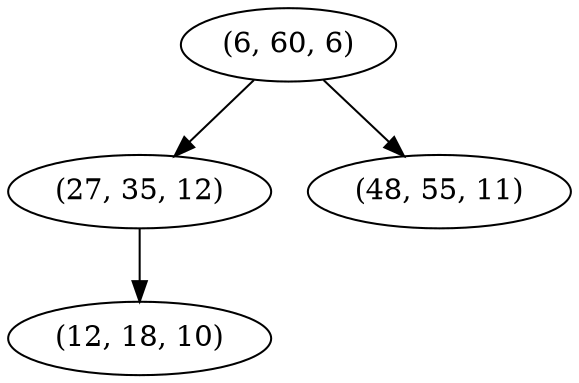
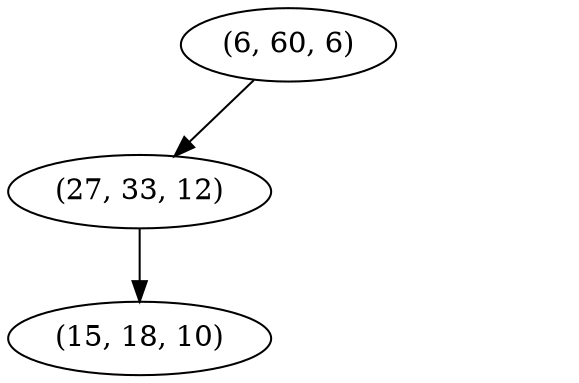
node "(27, 35, 12)": label "(27, 35, 12)" -> "(27, 33, 12)"
node "(48, 55, 11)": removed
node "(12, 18, 10)": label "(12, 18, 10)" -> "(15, 18, 10)"
